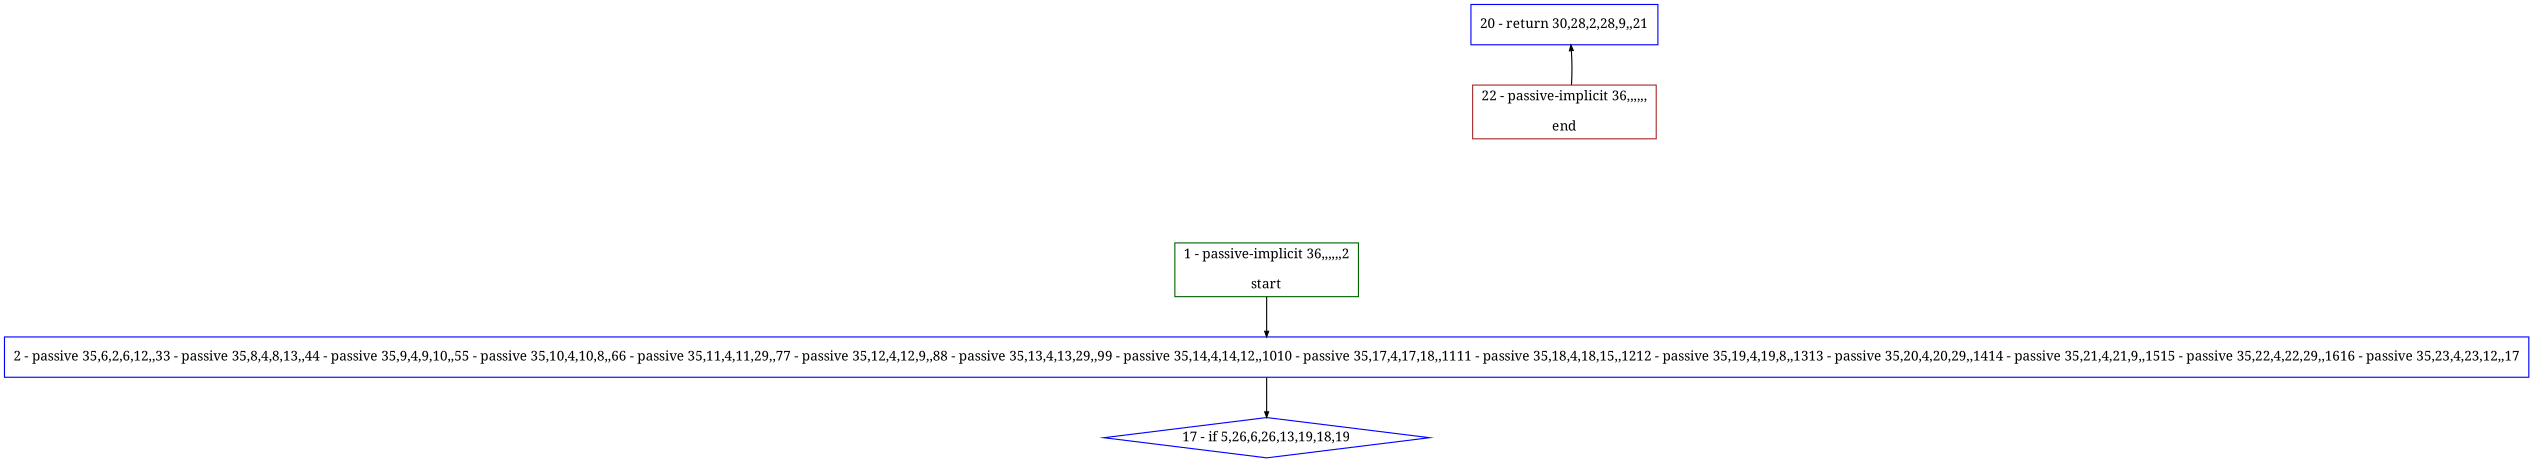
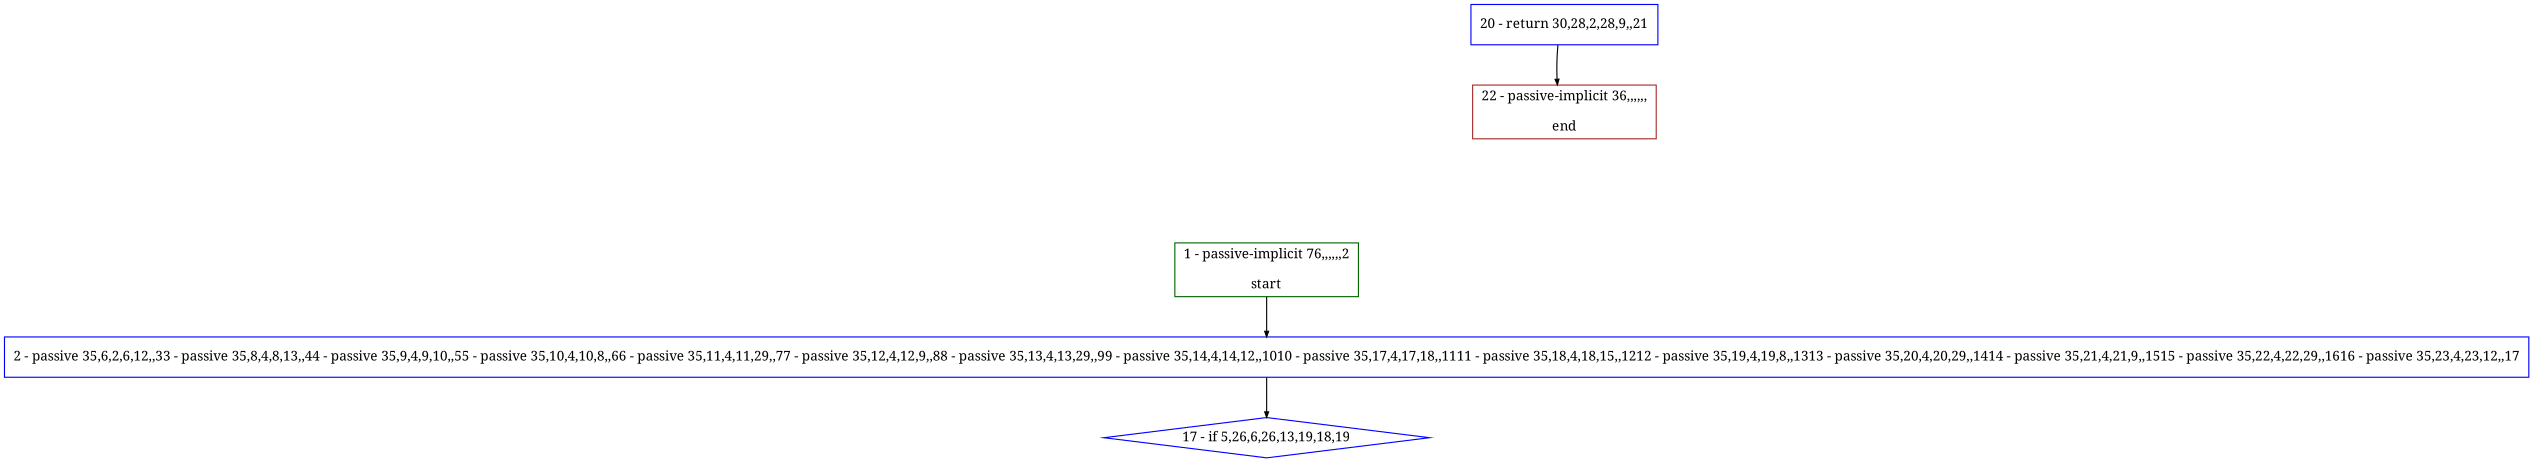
edge "22 - passive-implicit 36,,,,,, end" -> "20 - return 30,28,2,28,9,,21": reversed
node "1 - passive-implicit 36,,,,,,2 start": label "1 - passive-implicit 36,,,,,,2 start" -> "1 - passive-implicit 76,,,,,,2 start"
